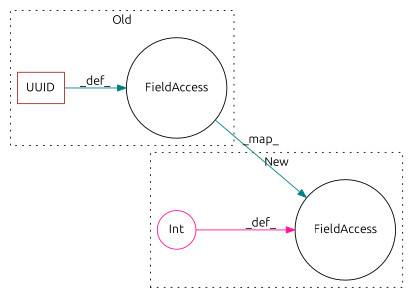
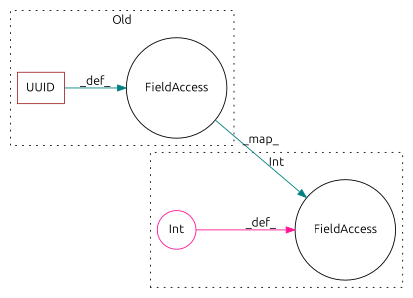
cluster "New": label "New" -> "Int"
